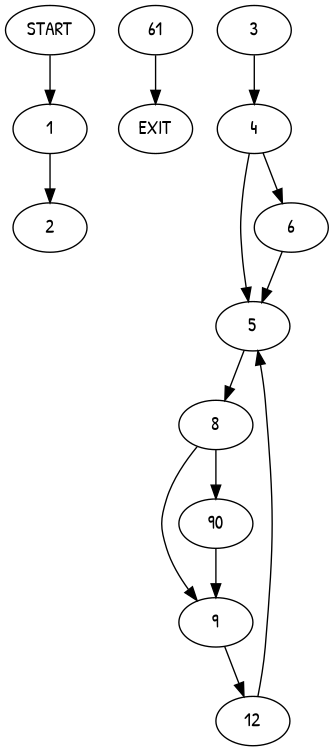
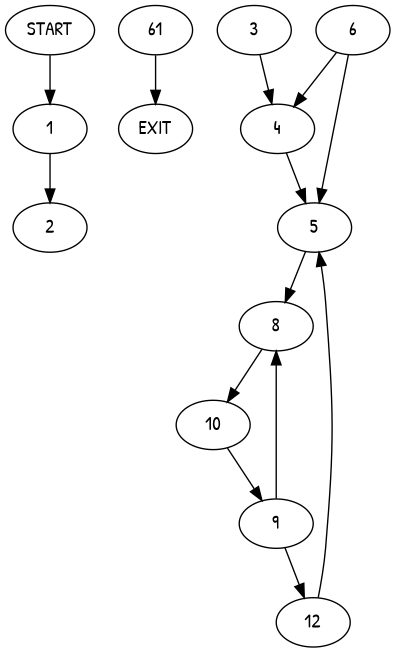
edge "4" -> "6": reversed
edge "8" -> "9": reversed
node "90": label "90" -> "10"
